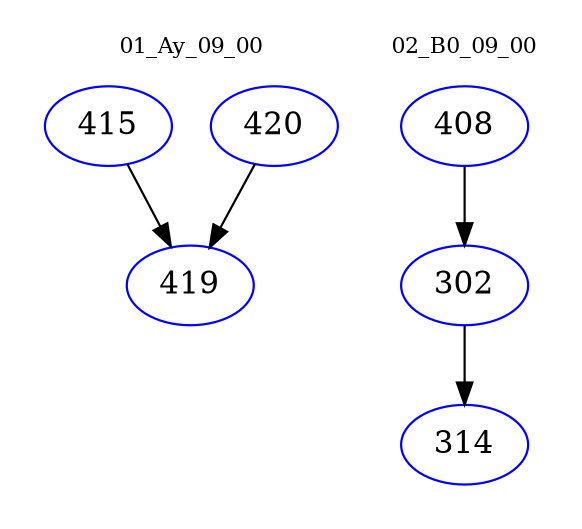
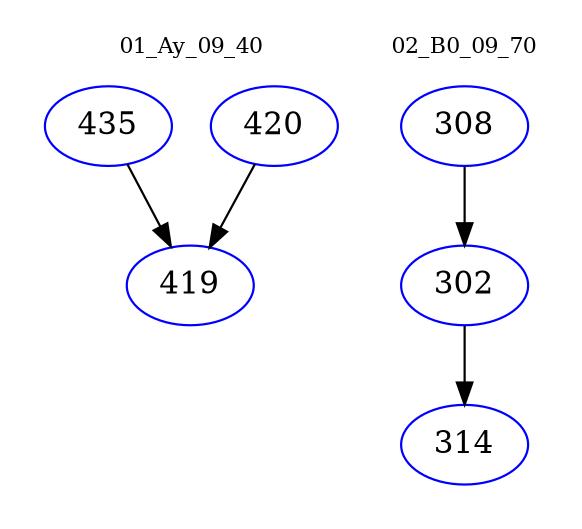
cluster "01_Ay_09_00": label "01_Ay_09_00" -> "01_Ay_09_40"
cluster "02_B0_09_00": label "02_B0_09_00" -> "02_B0_09_70"
node "415": label "415" -> "435"
node "408": label "408" -> "308"
